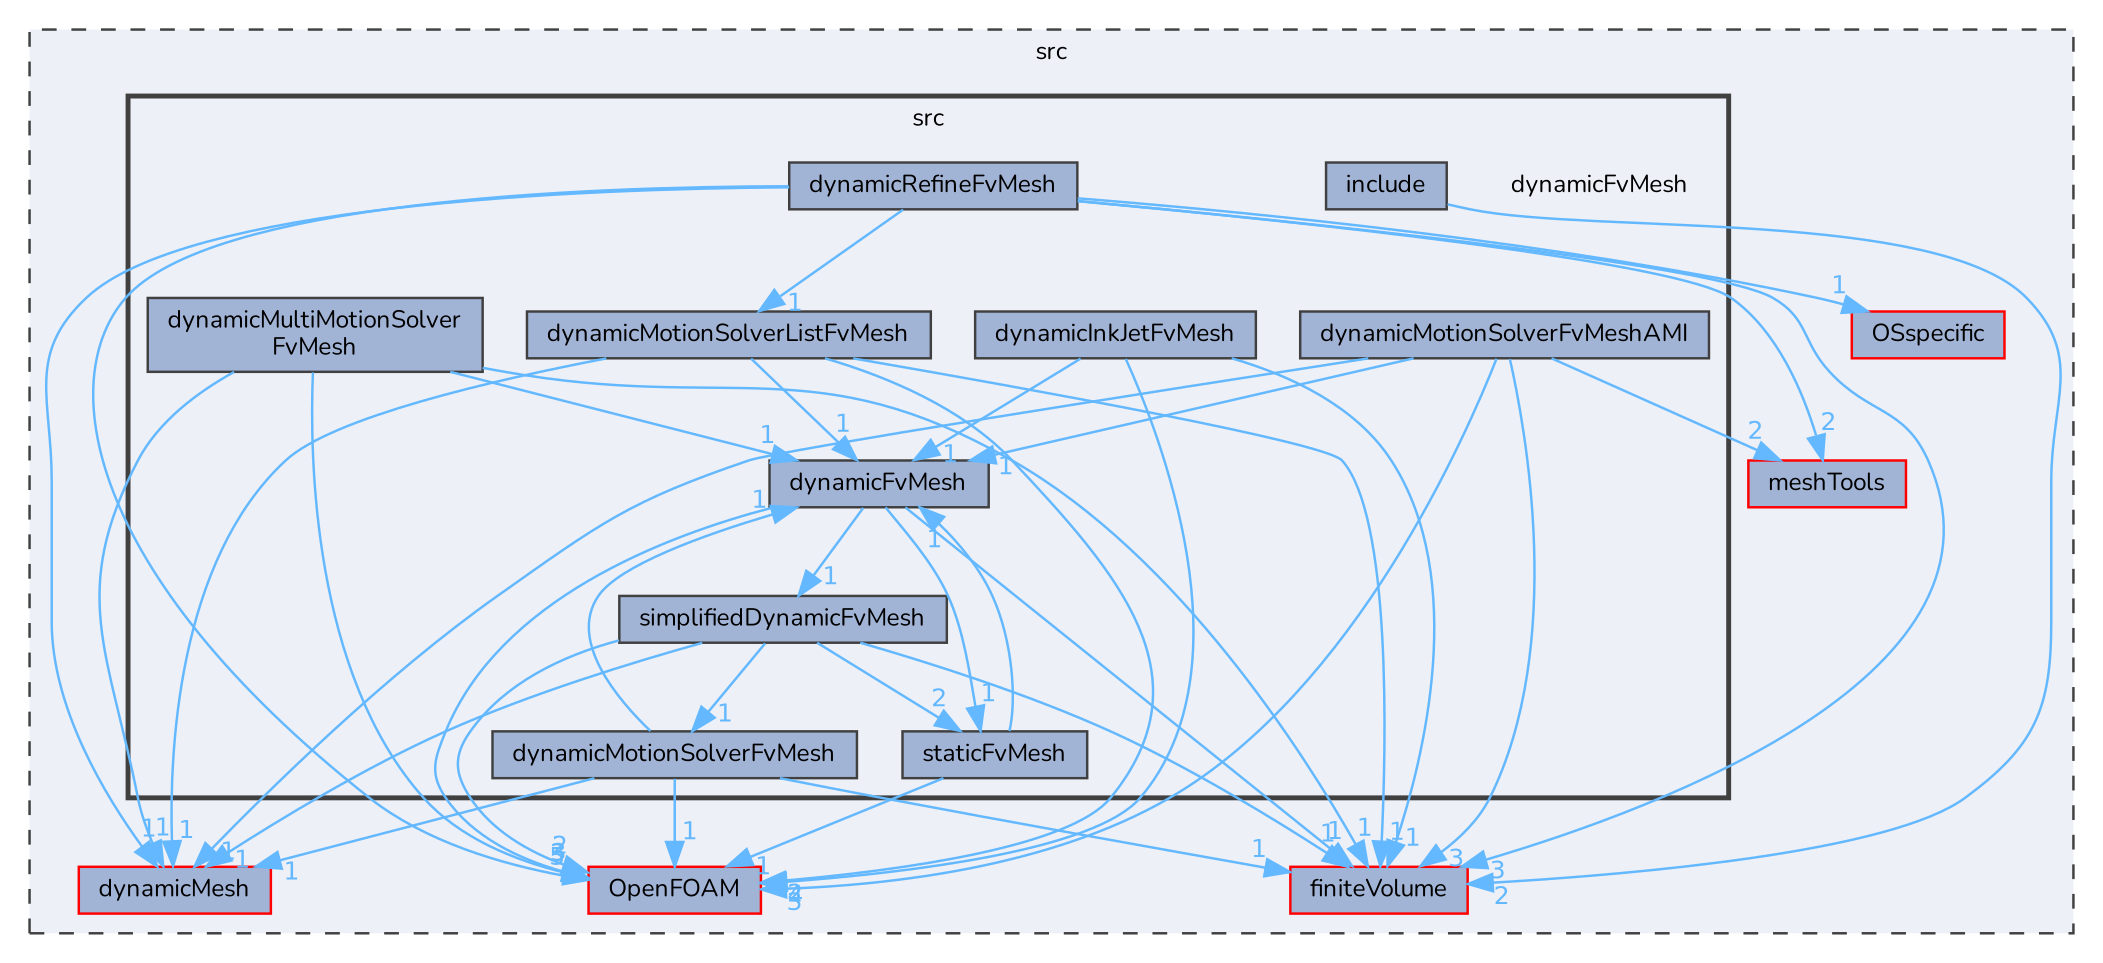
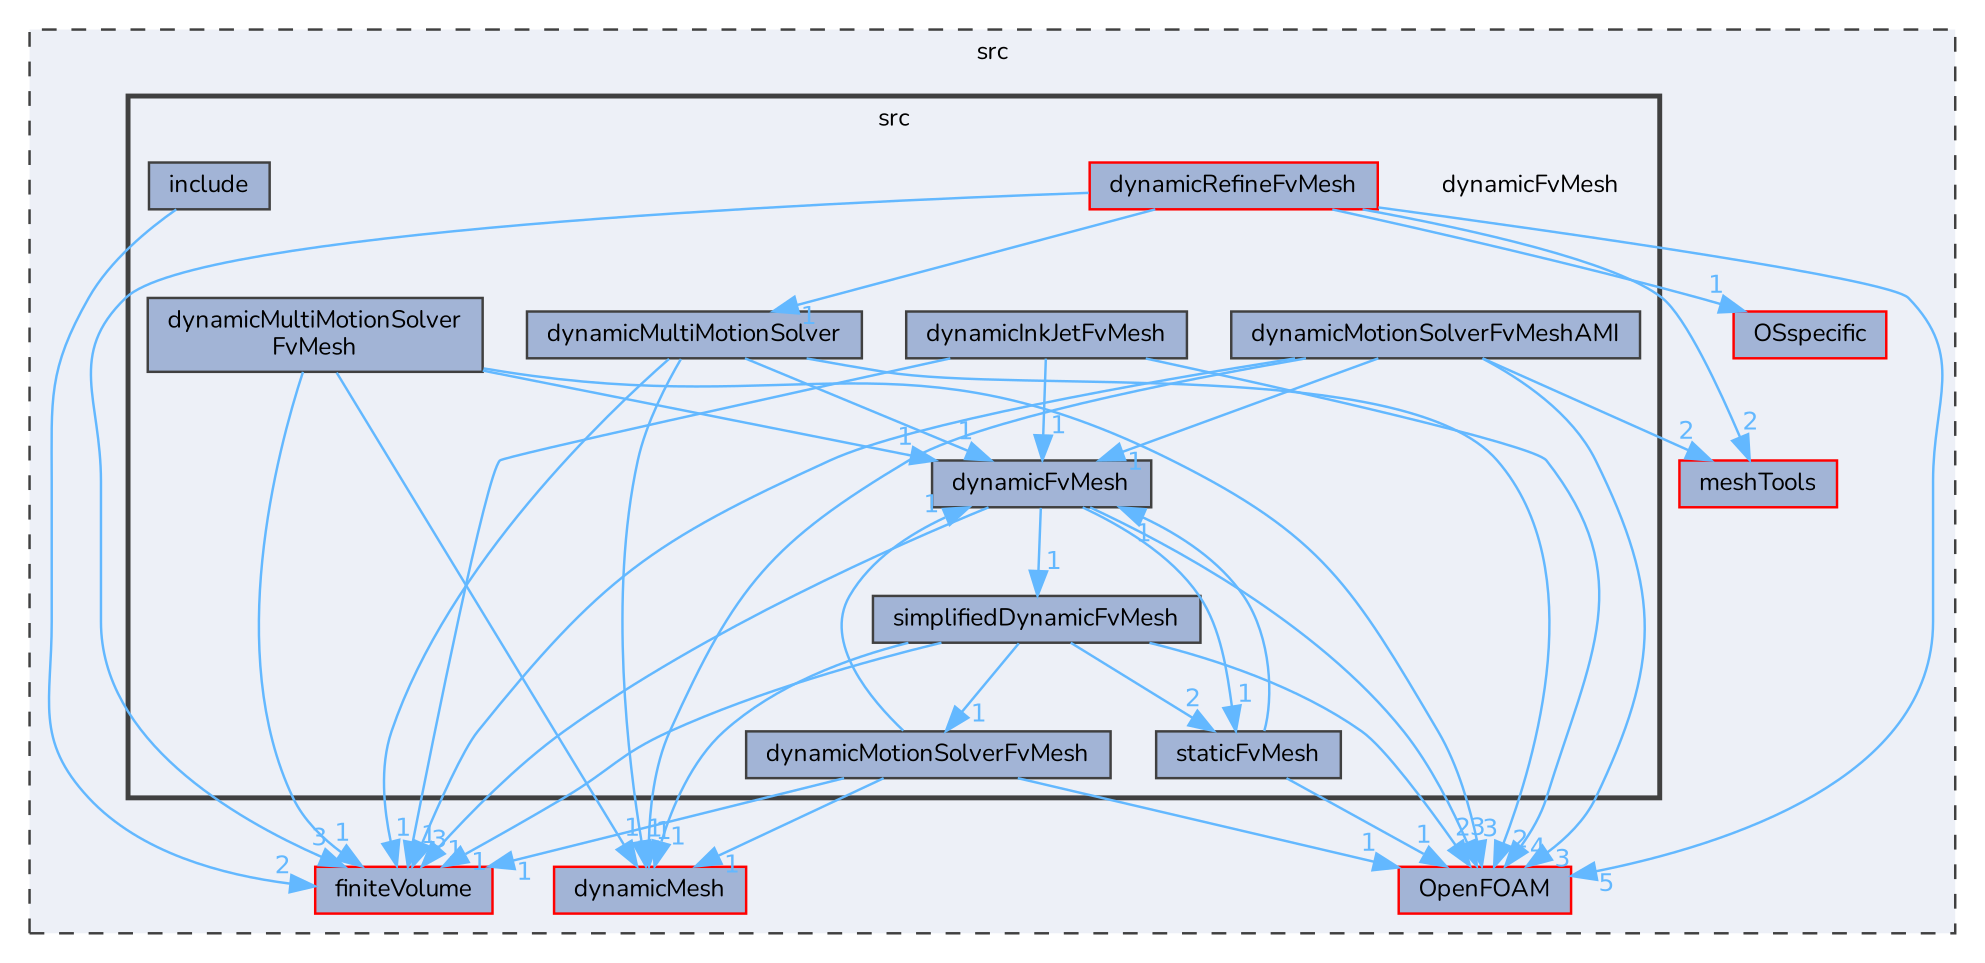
node "dynamicRefineFvMesh": color grey25 -> red
edge "dynamicRefineFvMesh" -> "dynamicMesh": removed
node "dynamicMotionSolverListFvMesh": label "dynamicMotionSolverListFvMesh" -> "dynamicMultiMotionSolver"
